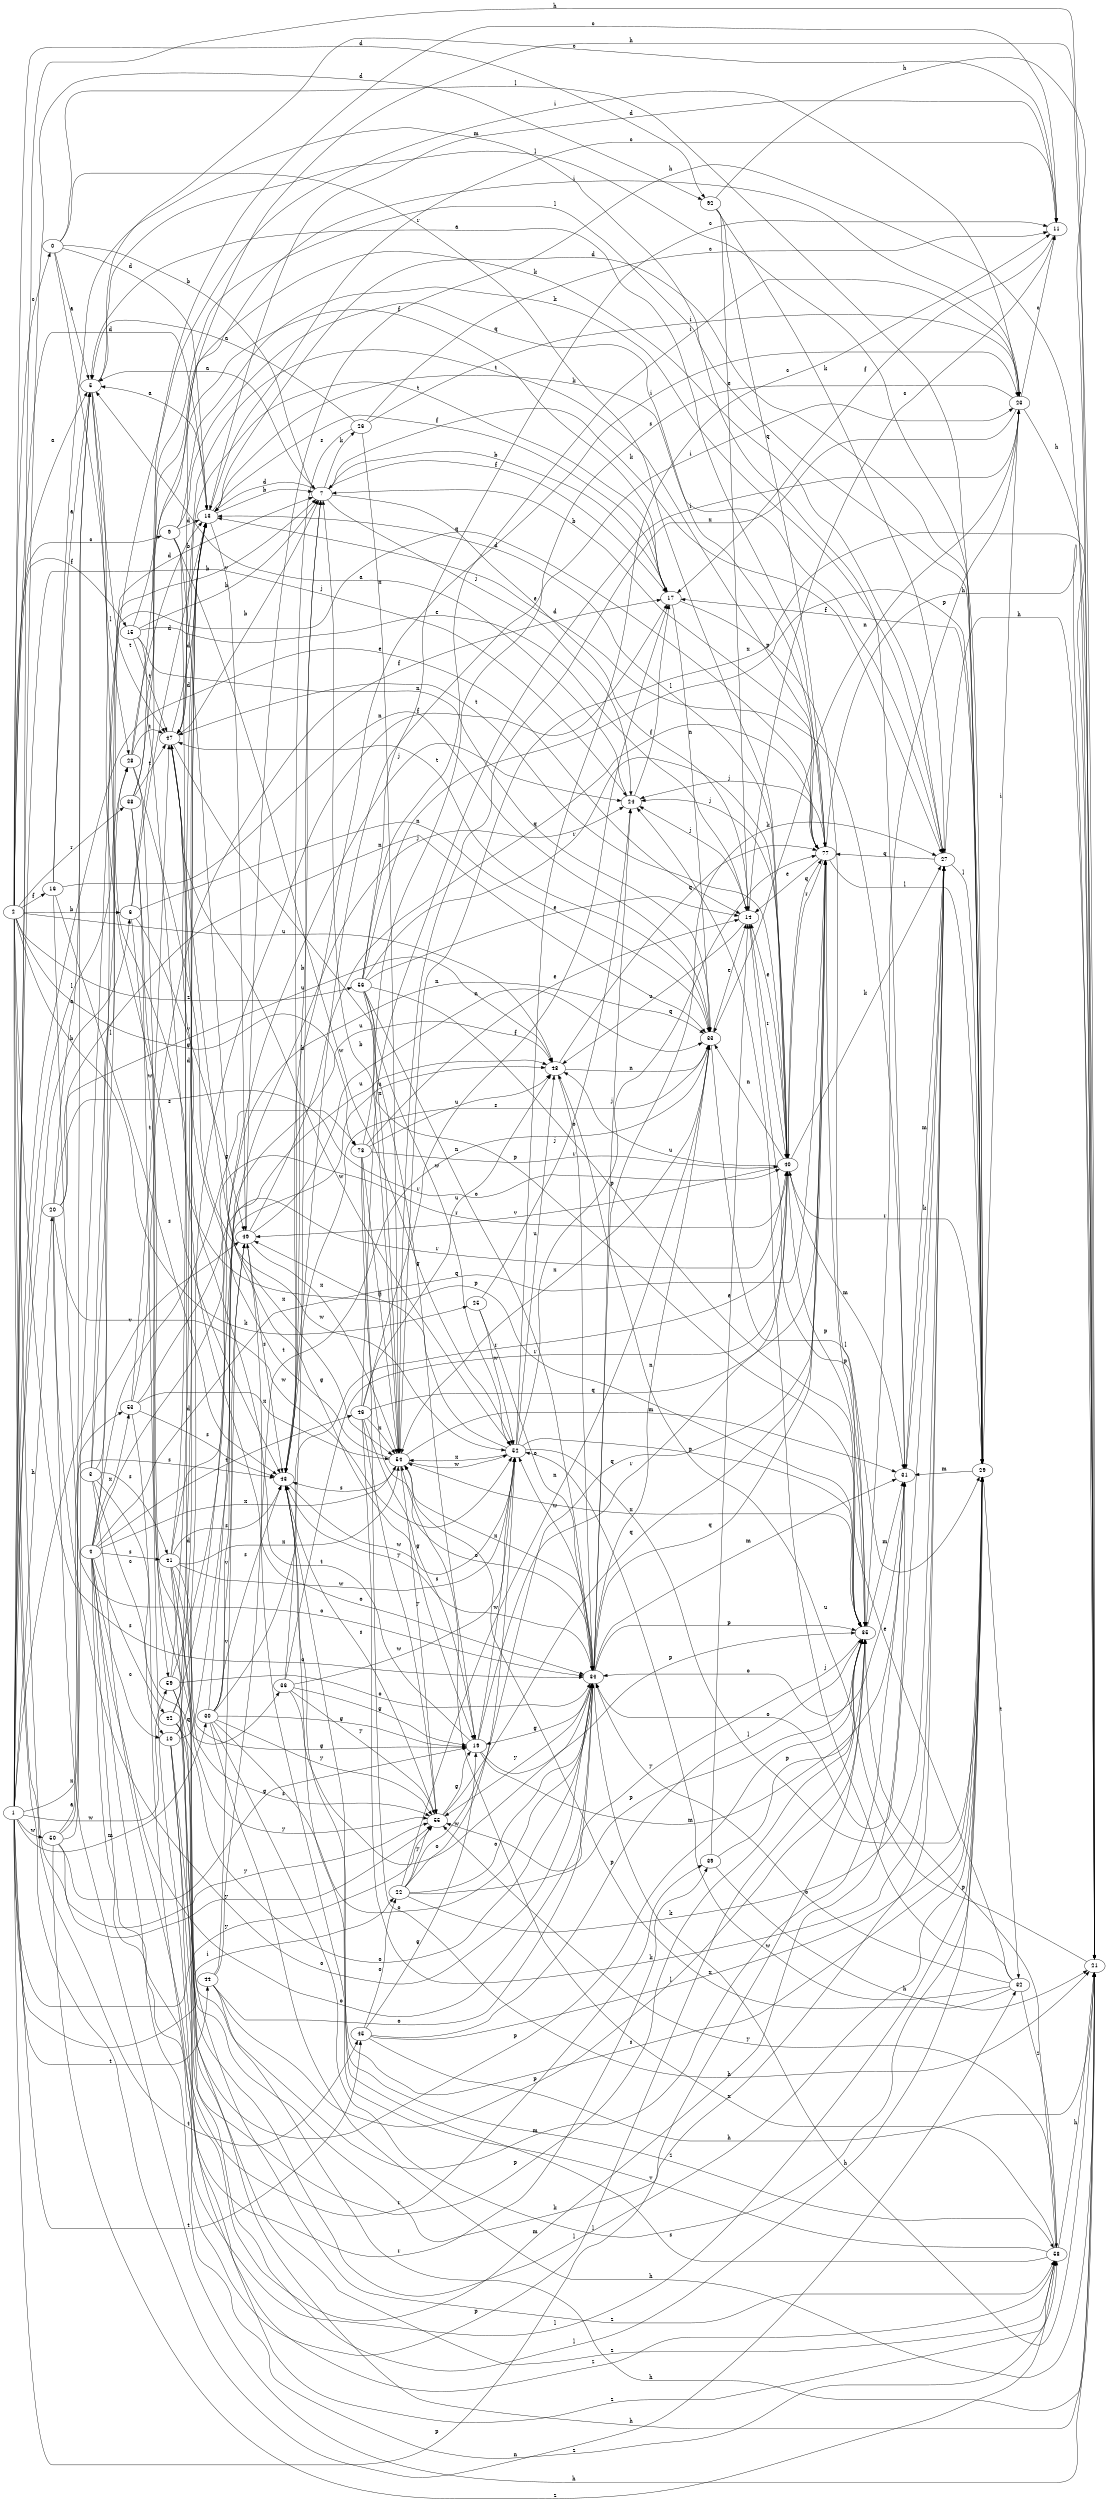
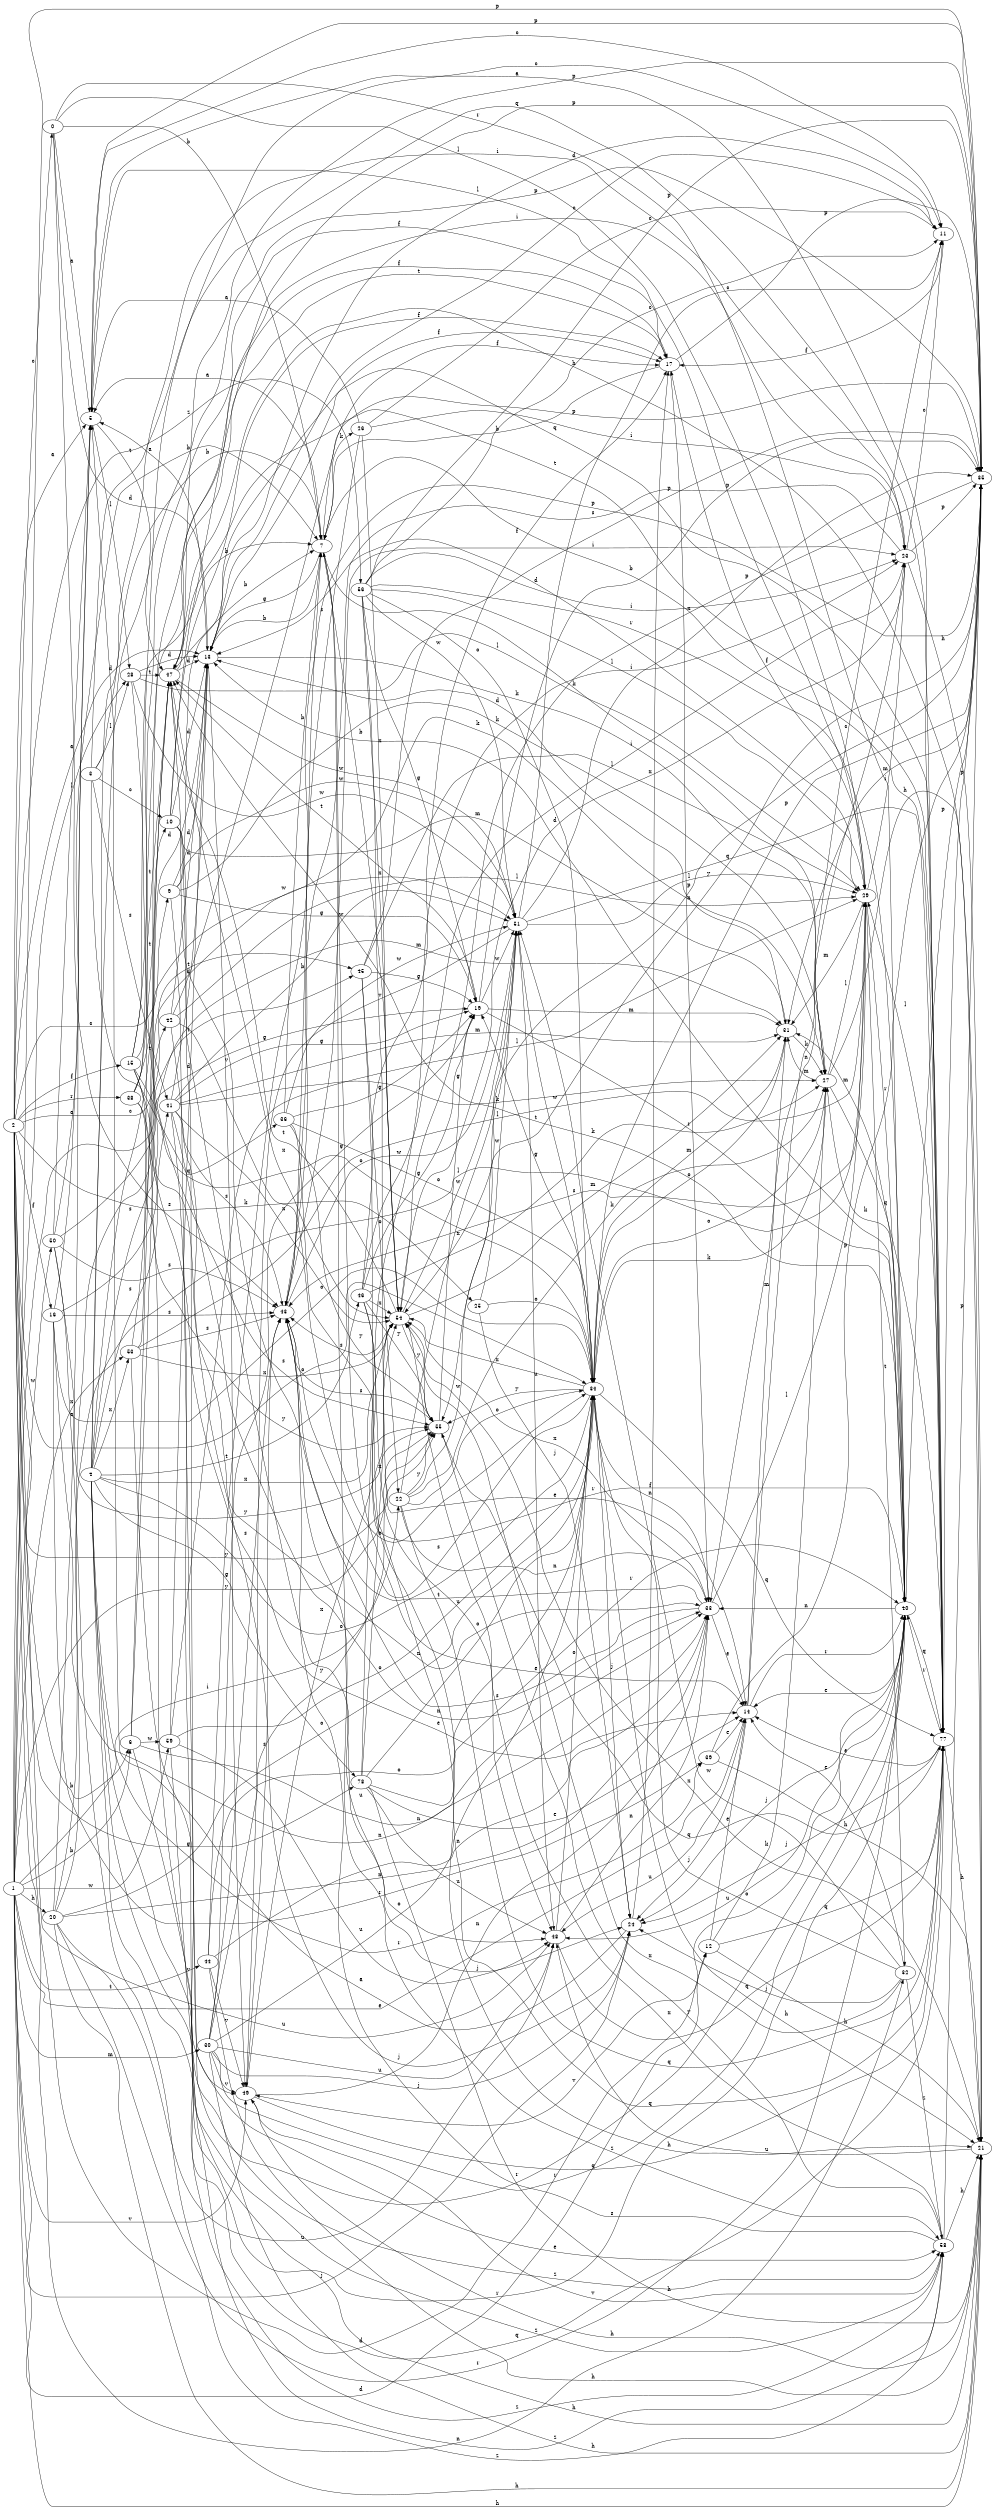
node "92": label "92" -> "12"
edge "7" -> "13": label "d" -> "g"
edge "14" -> "31": added, label "m"
node "52": label "52" -> "51"
edge "3" -> "39": now "16" -> "39"
edge "30" -> "29": now "20" -> "29"
edge "10" -> "58": label "z" -> "e"
